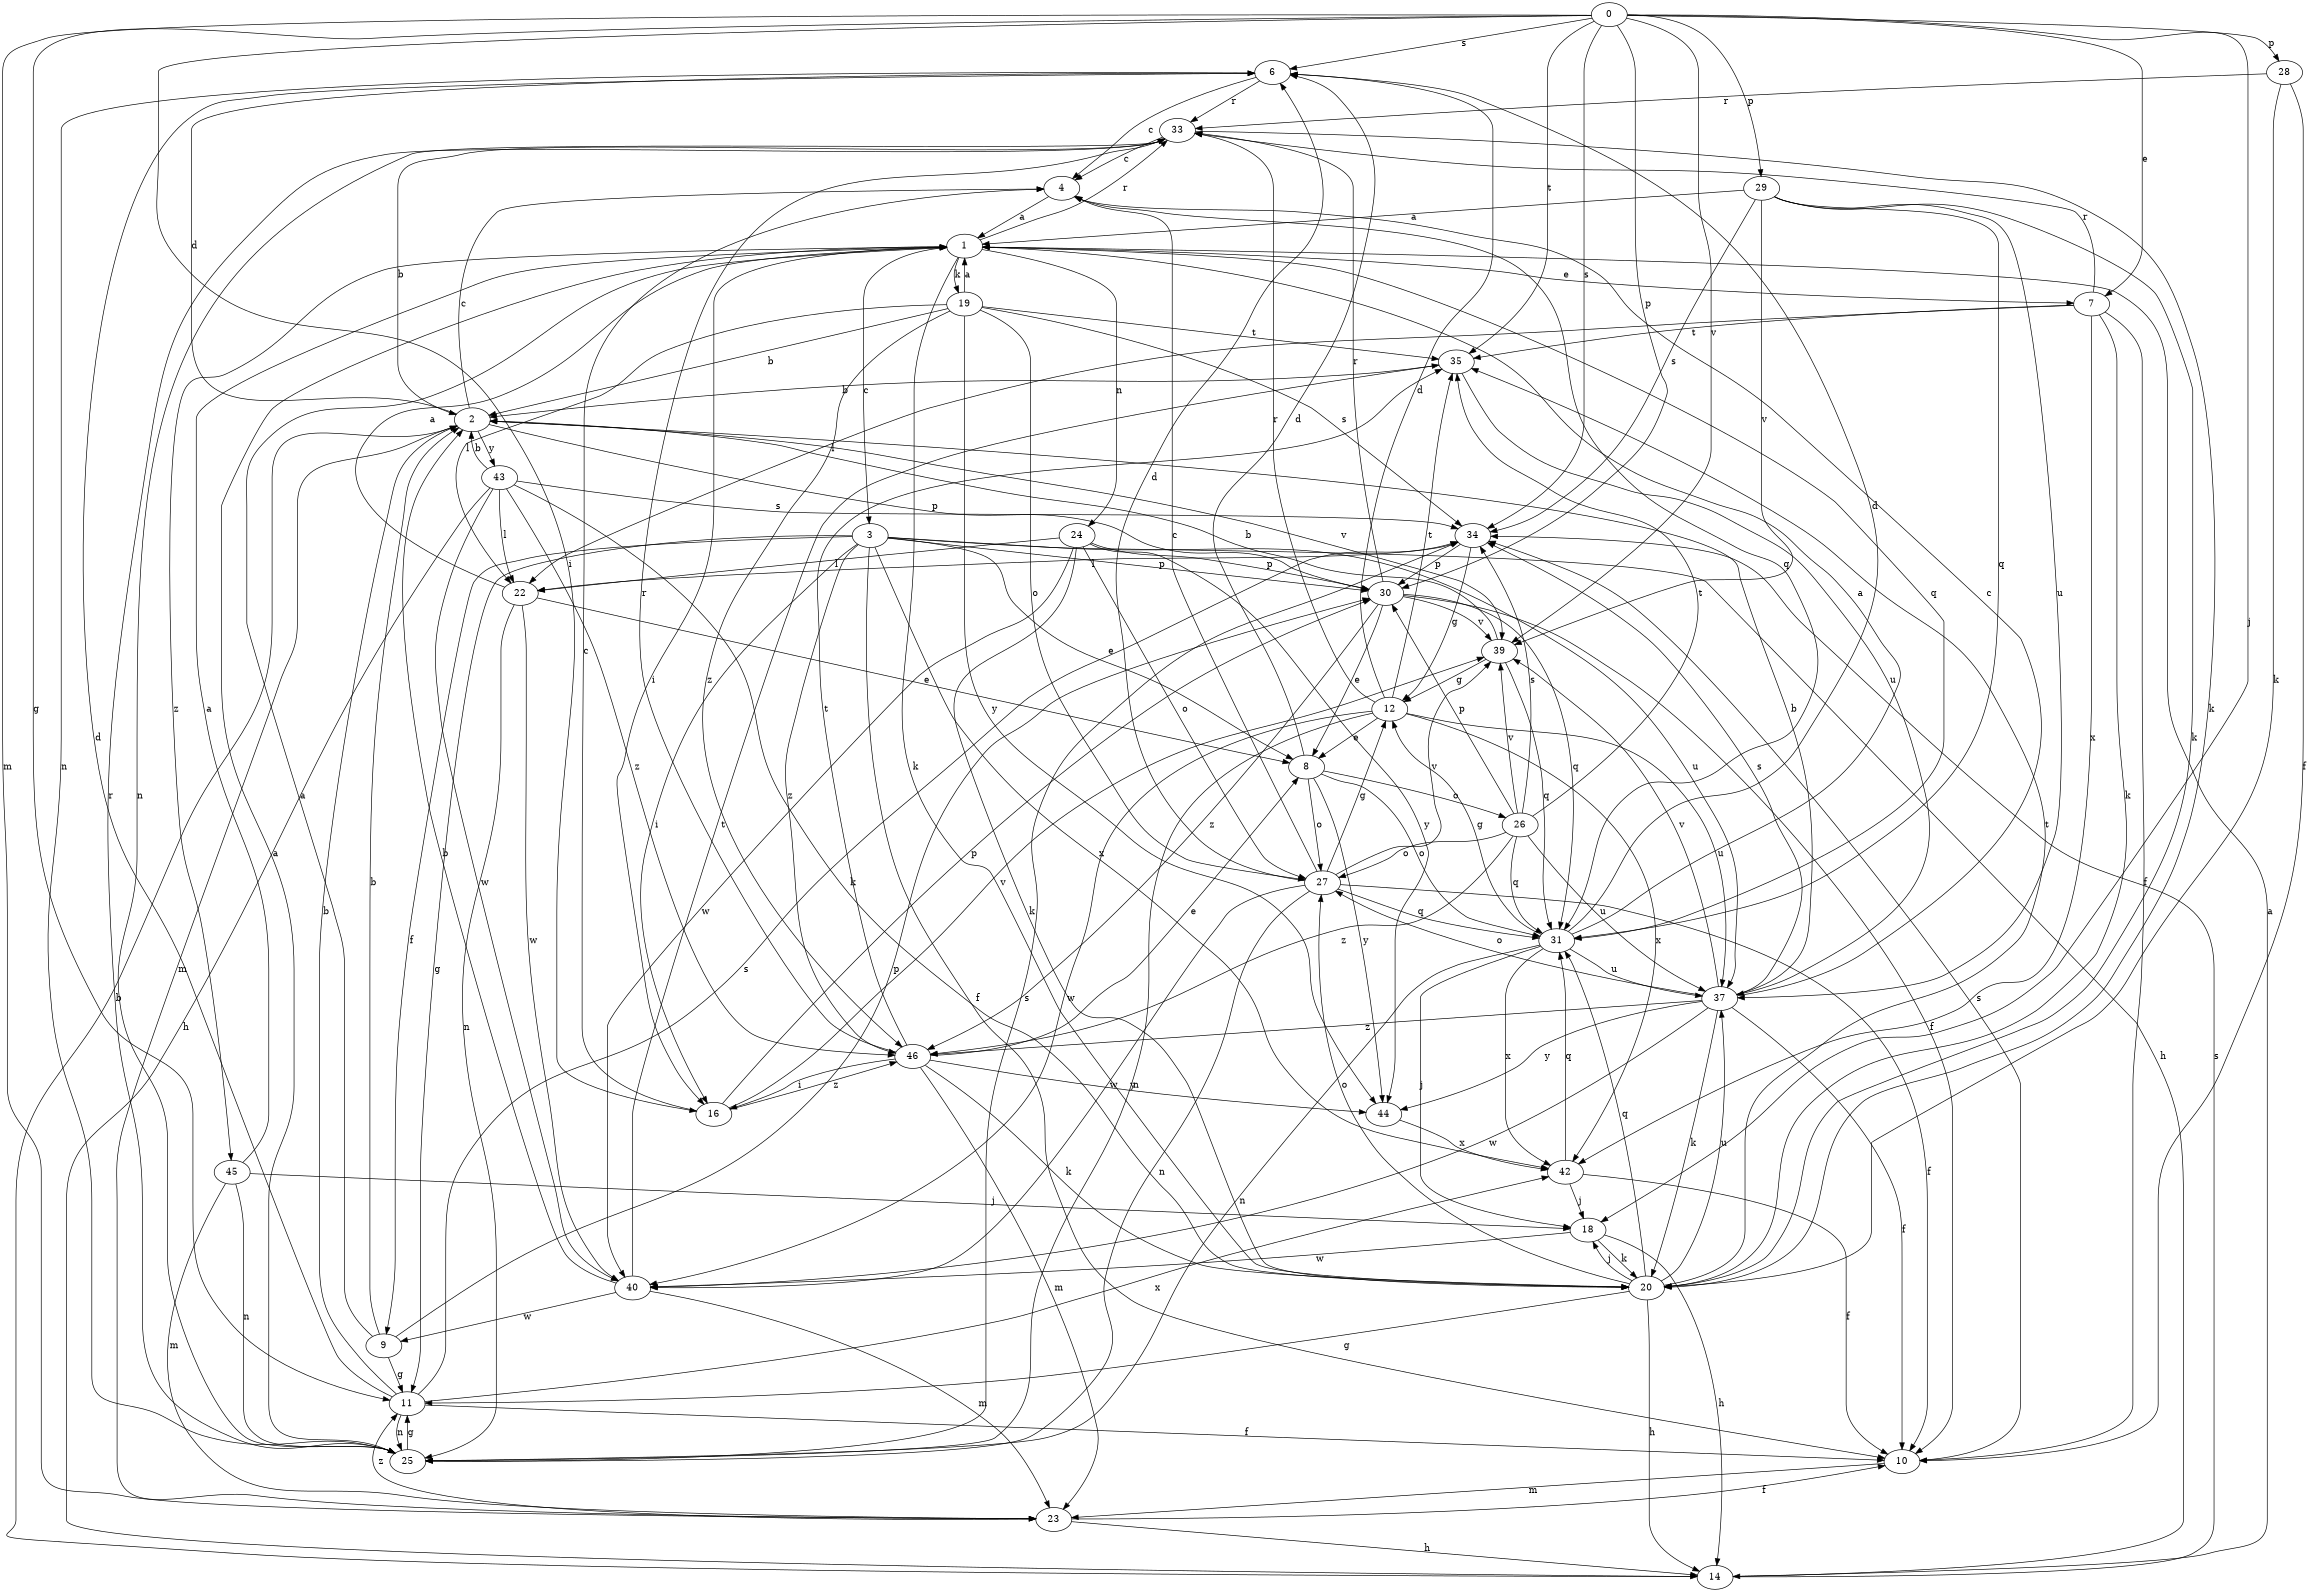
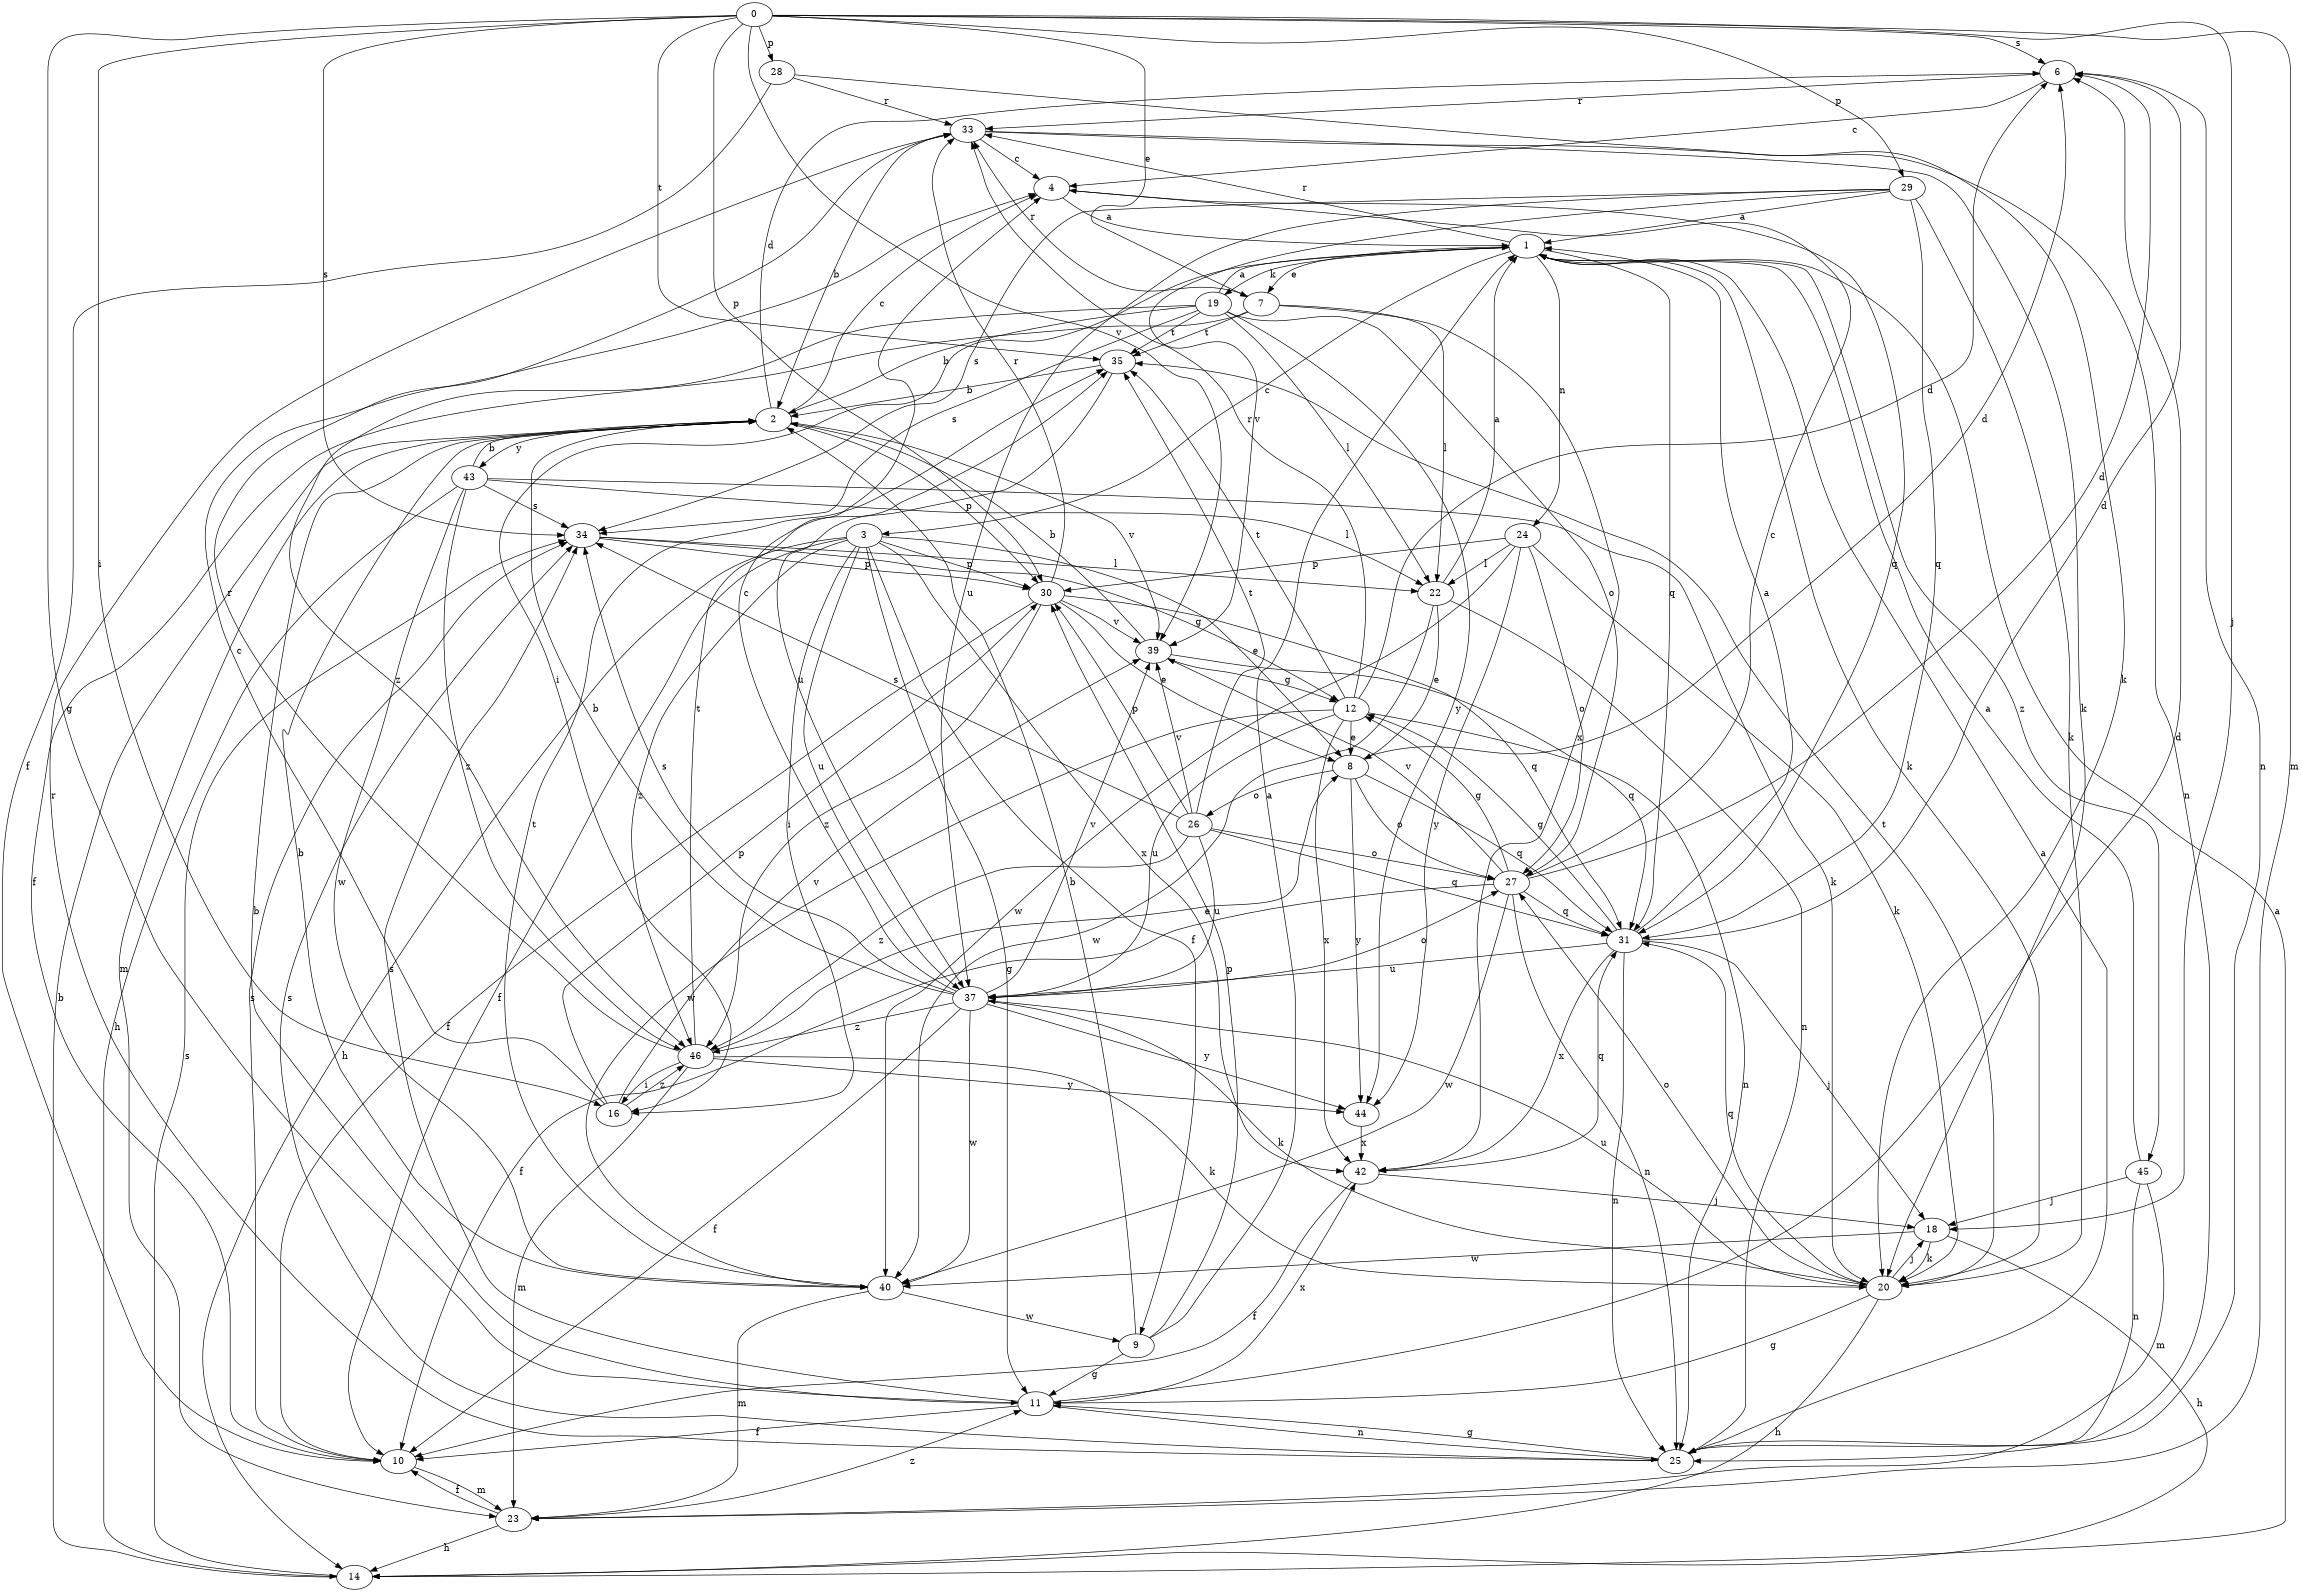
edge "8" -> "31": label "o" -> "q"
edge "7" -> "20": removed, label "k"
